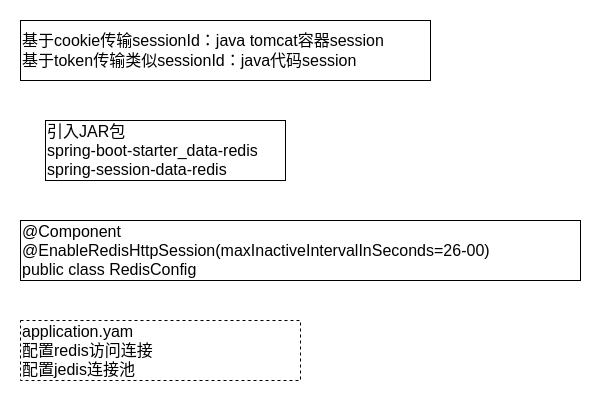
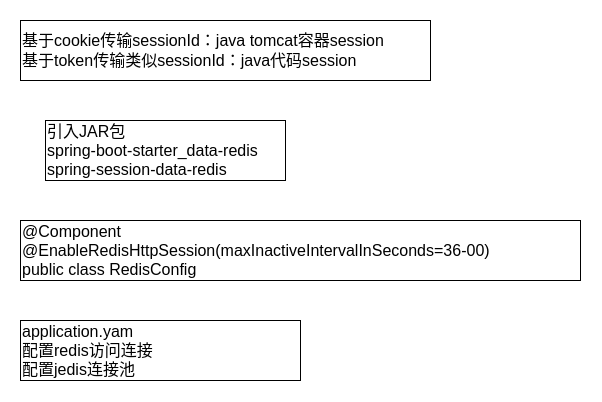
node "@Component @EnableRedisHttpSession(maxInactiveIntervalInSeconds=26-00) public class RedisConfig": label "@Component @EnableRedisHttpSession(maxInactiveIntervalInSeconds=26-00) public class RedisConfig" -> "@Component @EnableRedisHttpSession(maxInactiveIntervalInSeconds=36-00) public class RedisConfig"
node "application.yam 配置redis访问连接 配置jedis连接池": style dashed -> solid
